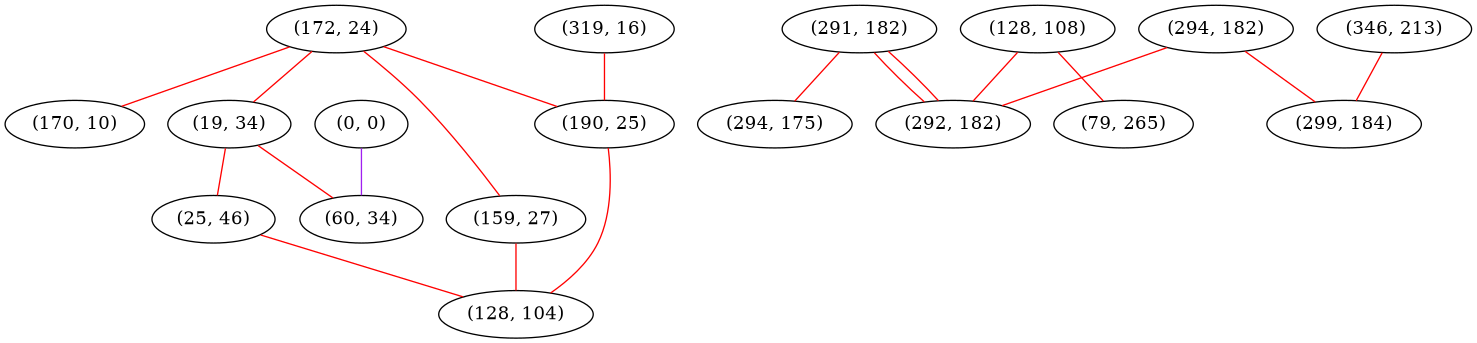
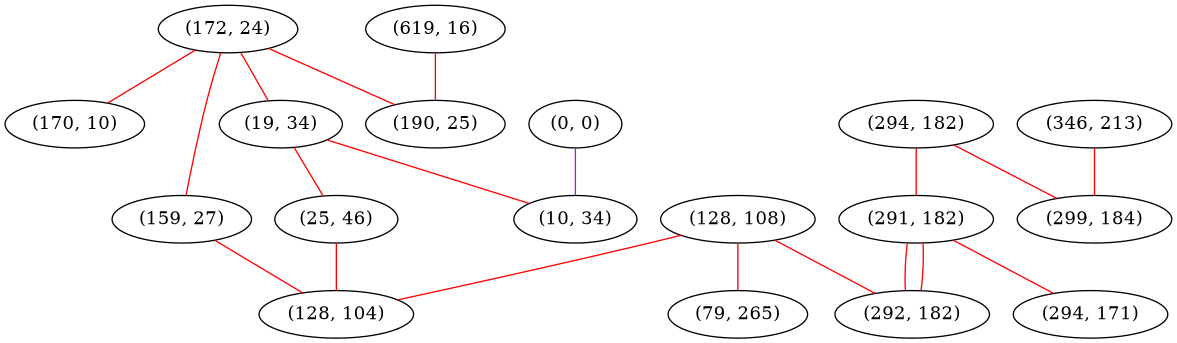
node "(319, 16)": label "(319, 16)" -> "(619, 16)"
edge "(294, 182)" -- "(292, 182)": now "(294, 182)" -- "(291, 182)"
node "(294, 175)": label "(294, 175)" -> "(294, 171)"
node "(60, 34)": label "(60, 34)" -> "(10, 34)"
edge "(190, 25)" -- "(128, 104)": now "(128, 108)" -- "(128, 104)"
